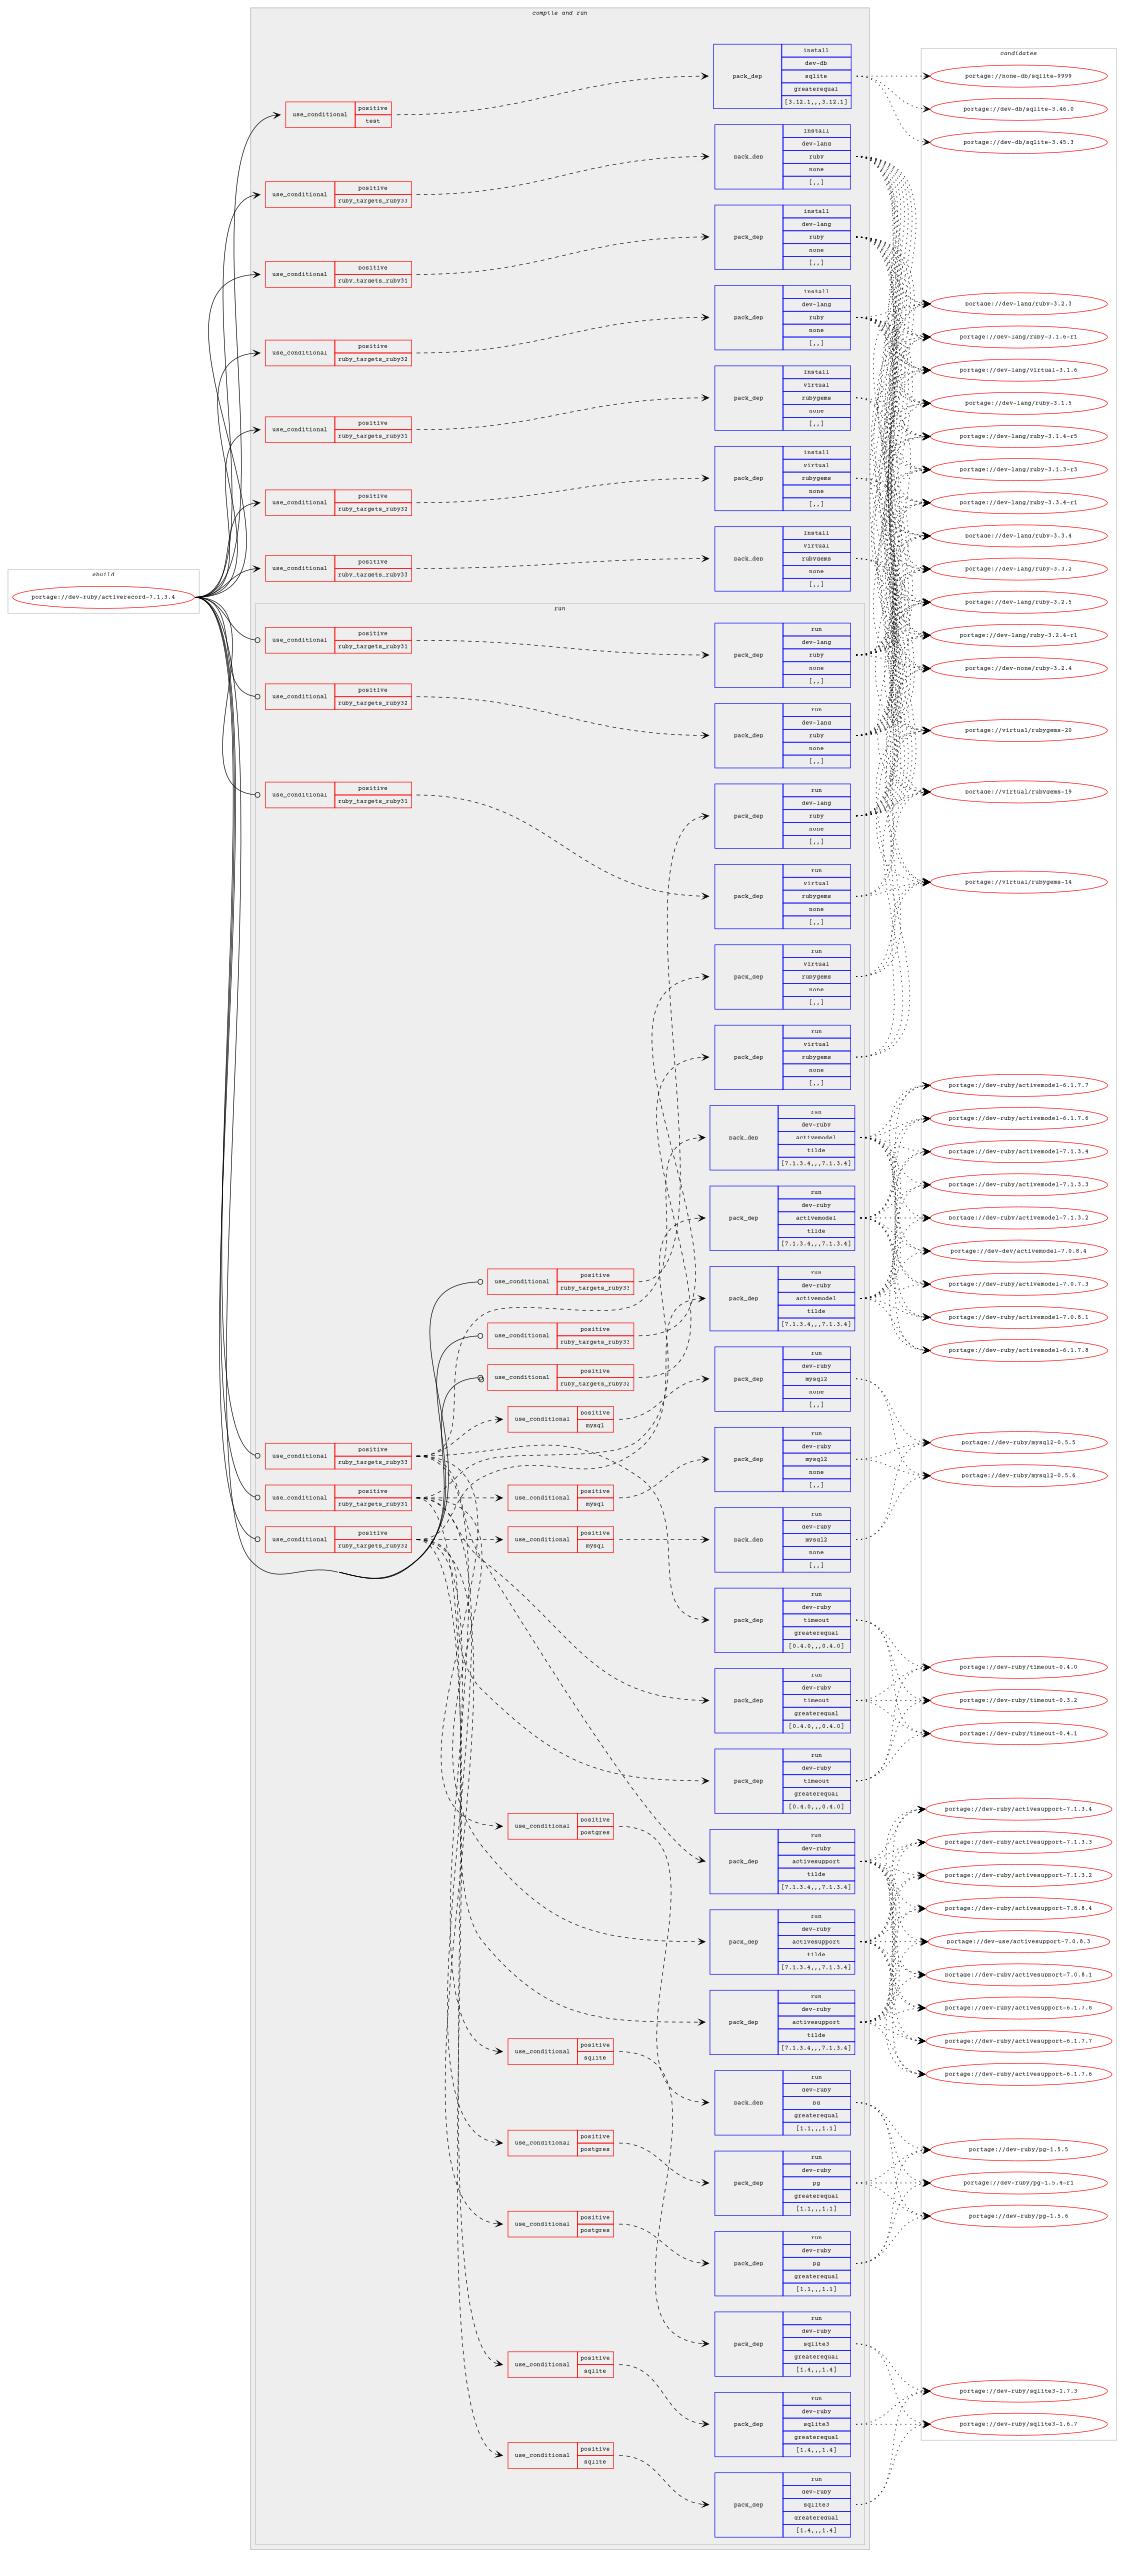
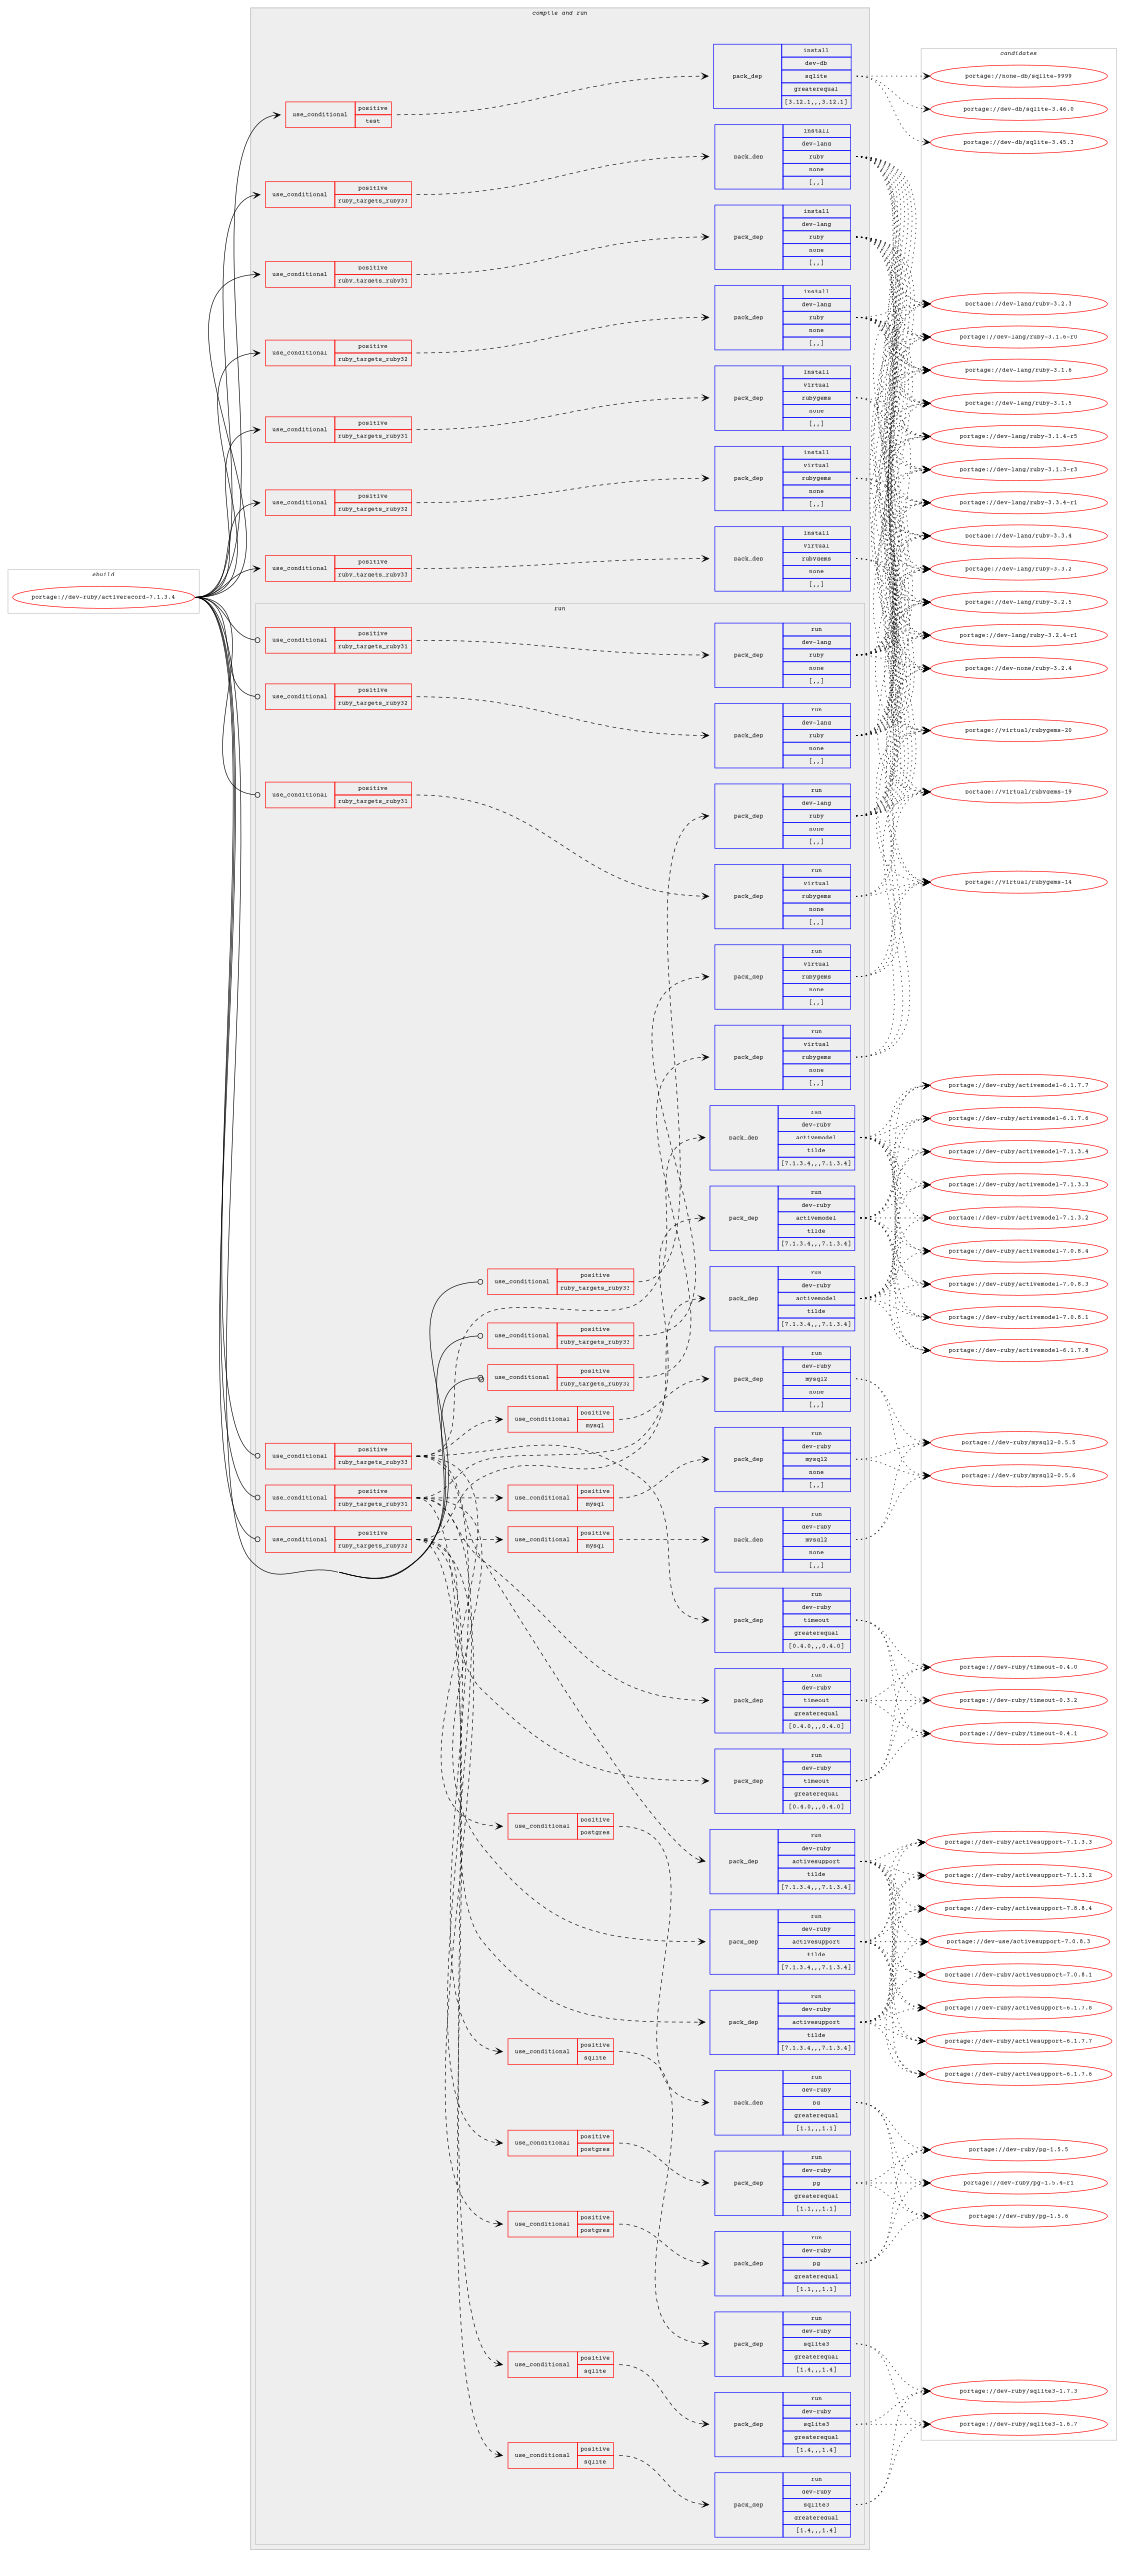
node "portage://dev-lang/ruby-3.1.6-r1": label "portage://dev-lang/ruby-3.1.6-r1" -> "portage://dev-lang/ruby-3.1.6-r0"
node "portage://dev-lang/virtual-3.1.6": label "portage://dev-lang/virtual-3.1.6" -> "portage://dev-lang/ruby-3.1.6"
node "portage://dev-dev/activemodel-7.0.8.4": label "portage://dev-dev/activemodel-7.0.8.4" -> "portage://dev-ruby/activemodel-7.0.8.4"
node "portage://dev-ruby/activemodel-7.0.7.3": label "portage://dev-ruby/activemodel-7.0.7.3" -> "portage://dev-ruby/activemodel-7.0.8.3"
node "portage://dev-ruby/activesupport-7.1.3.4": removed
